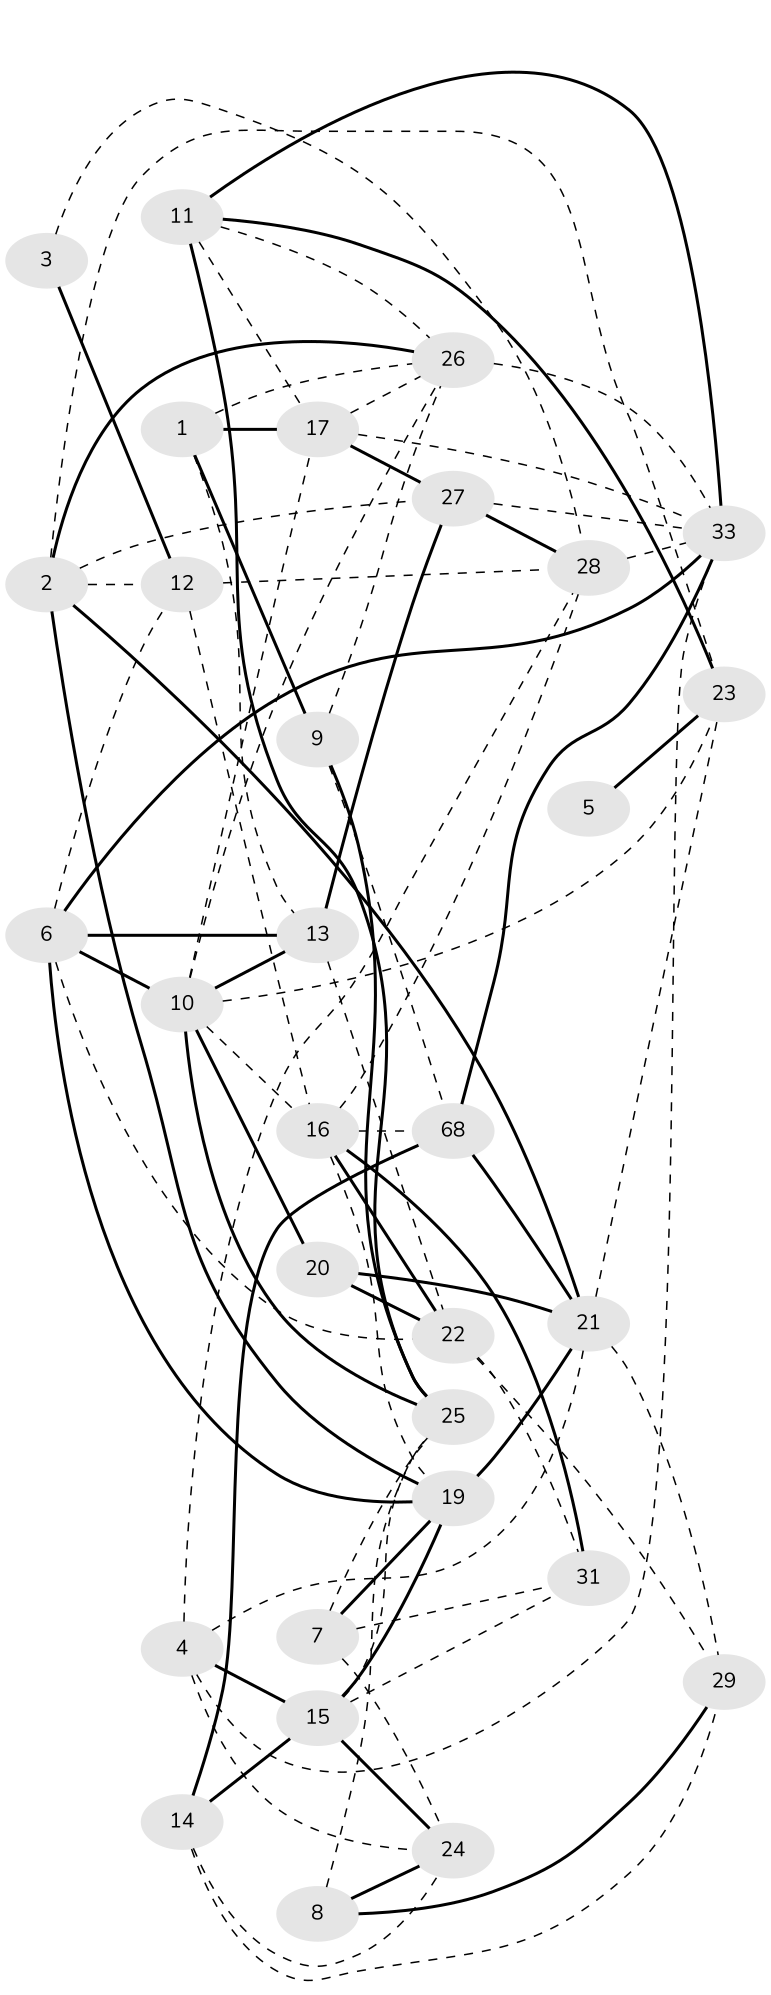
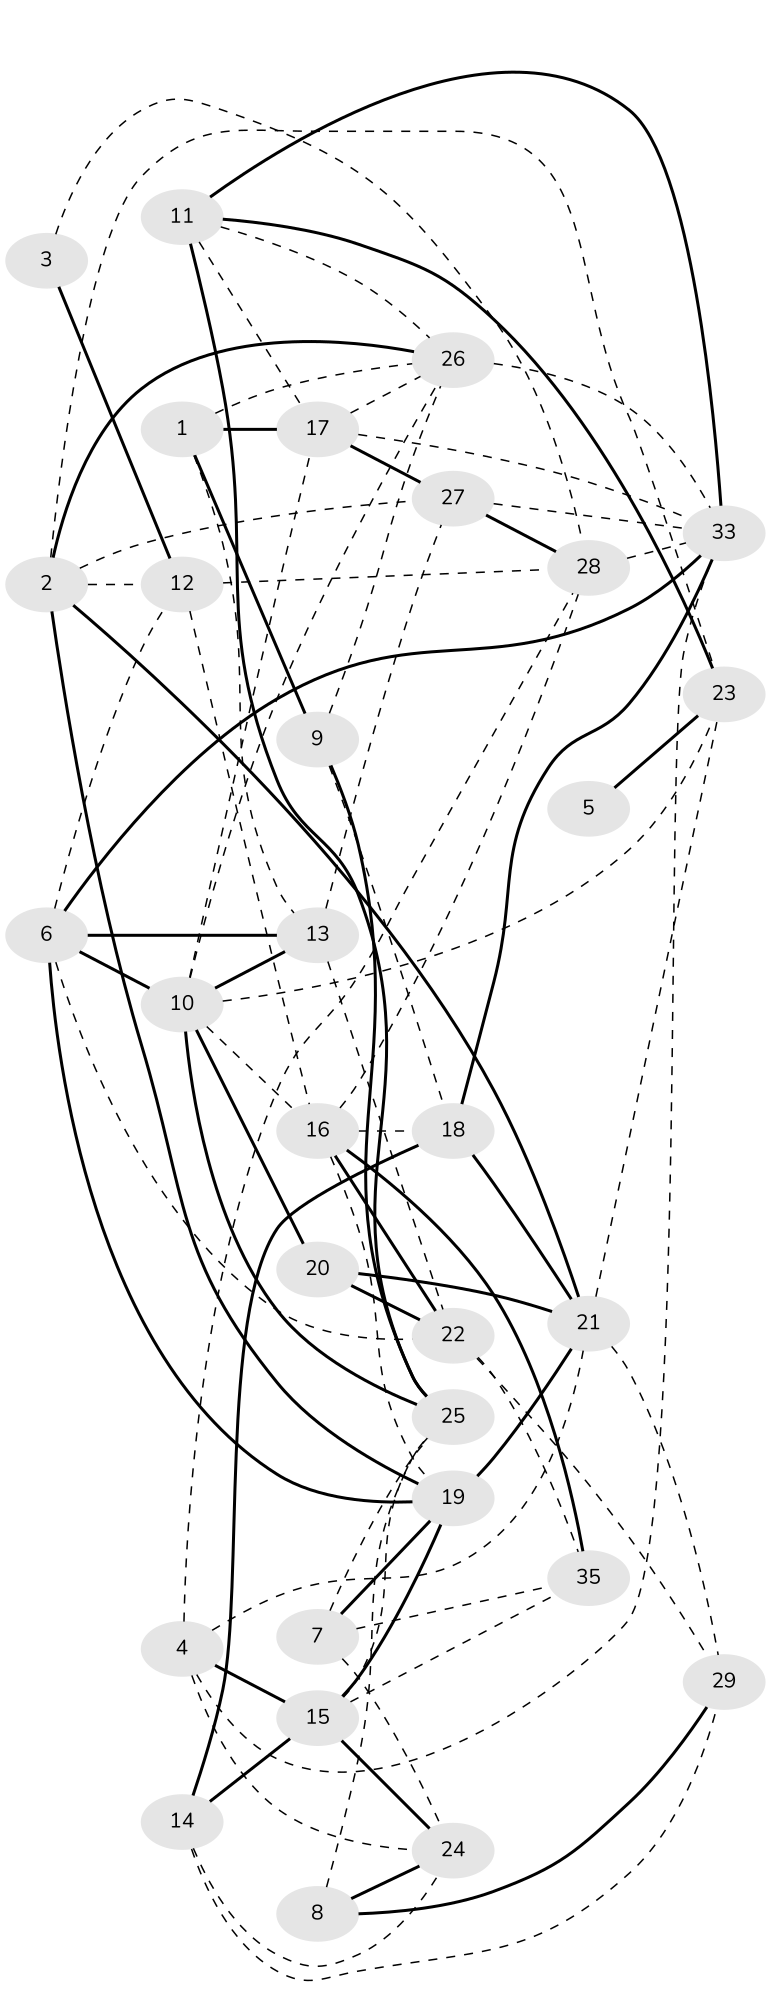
edge "27" -- "13": style bold -> dashed
node "68": label "68" -> "18"
node "31": label "31" -> "35"
